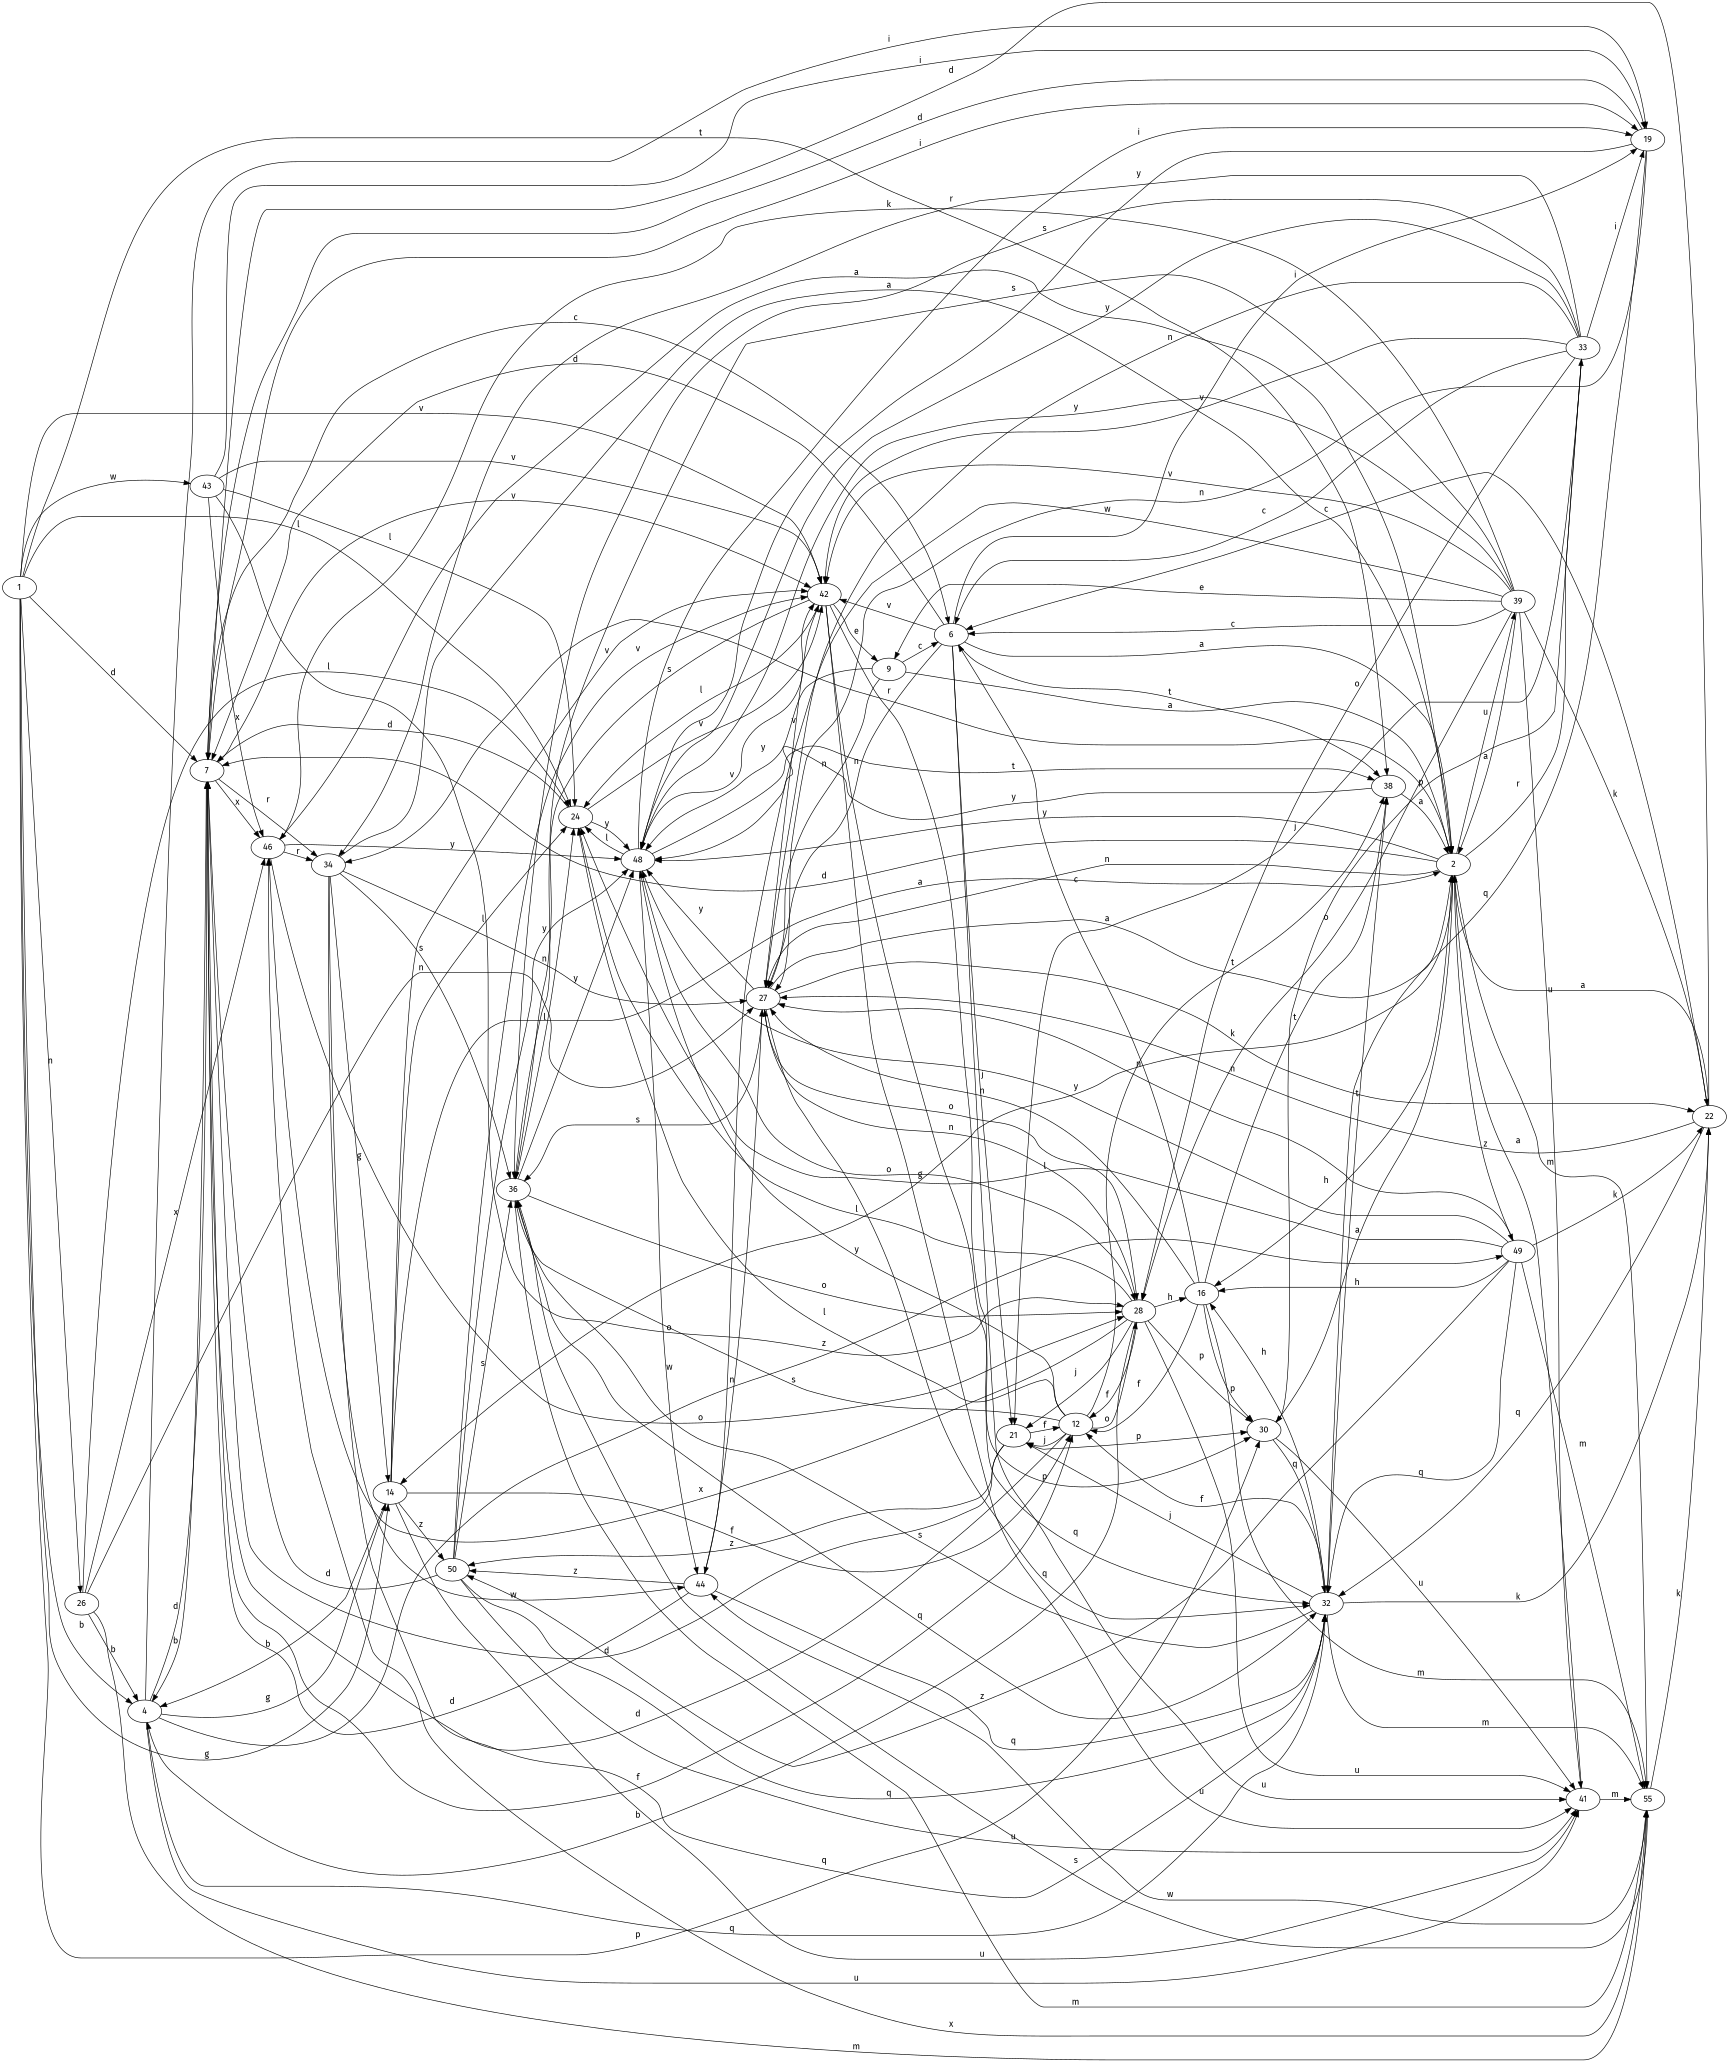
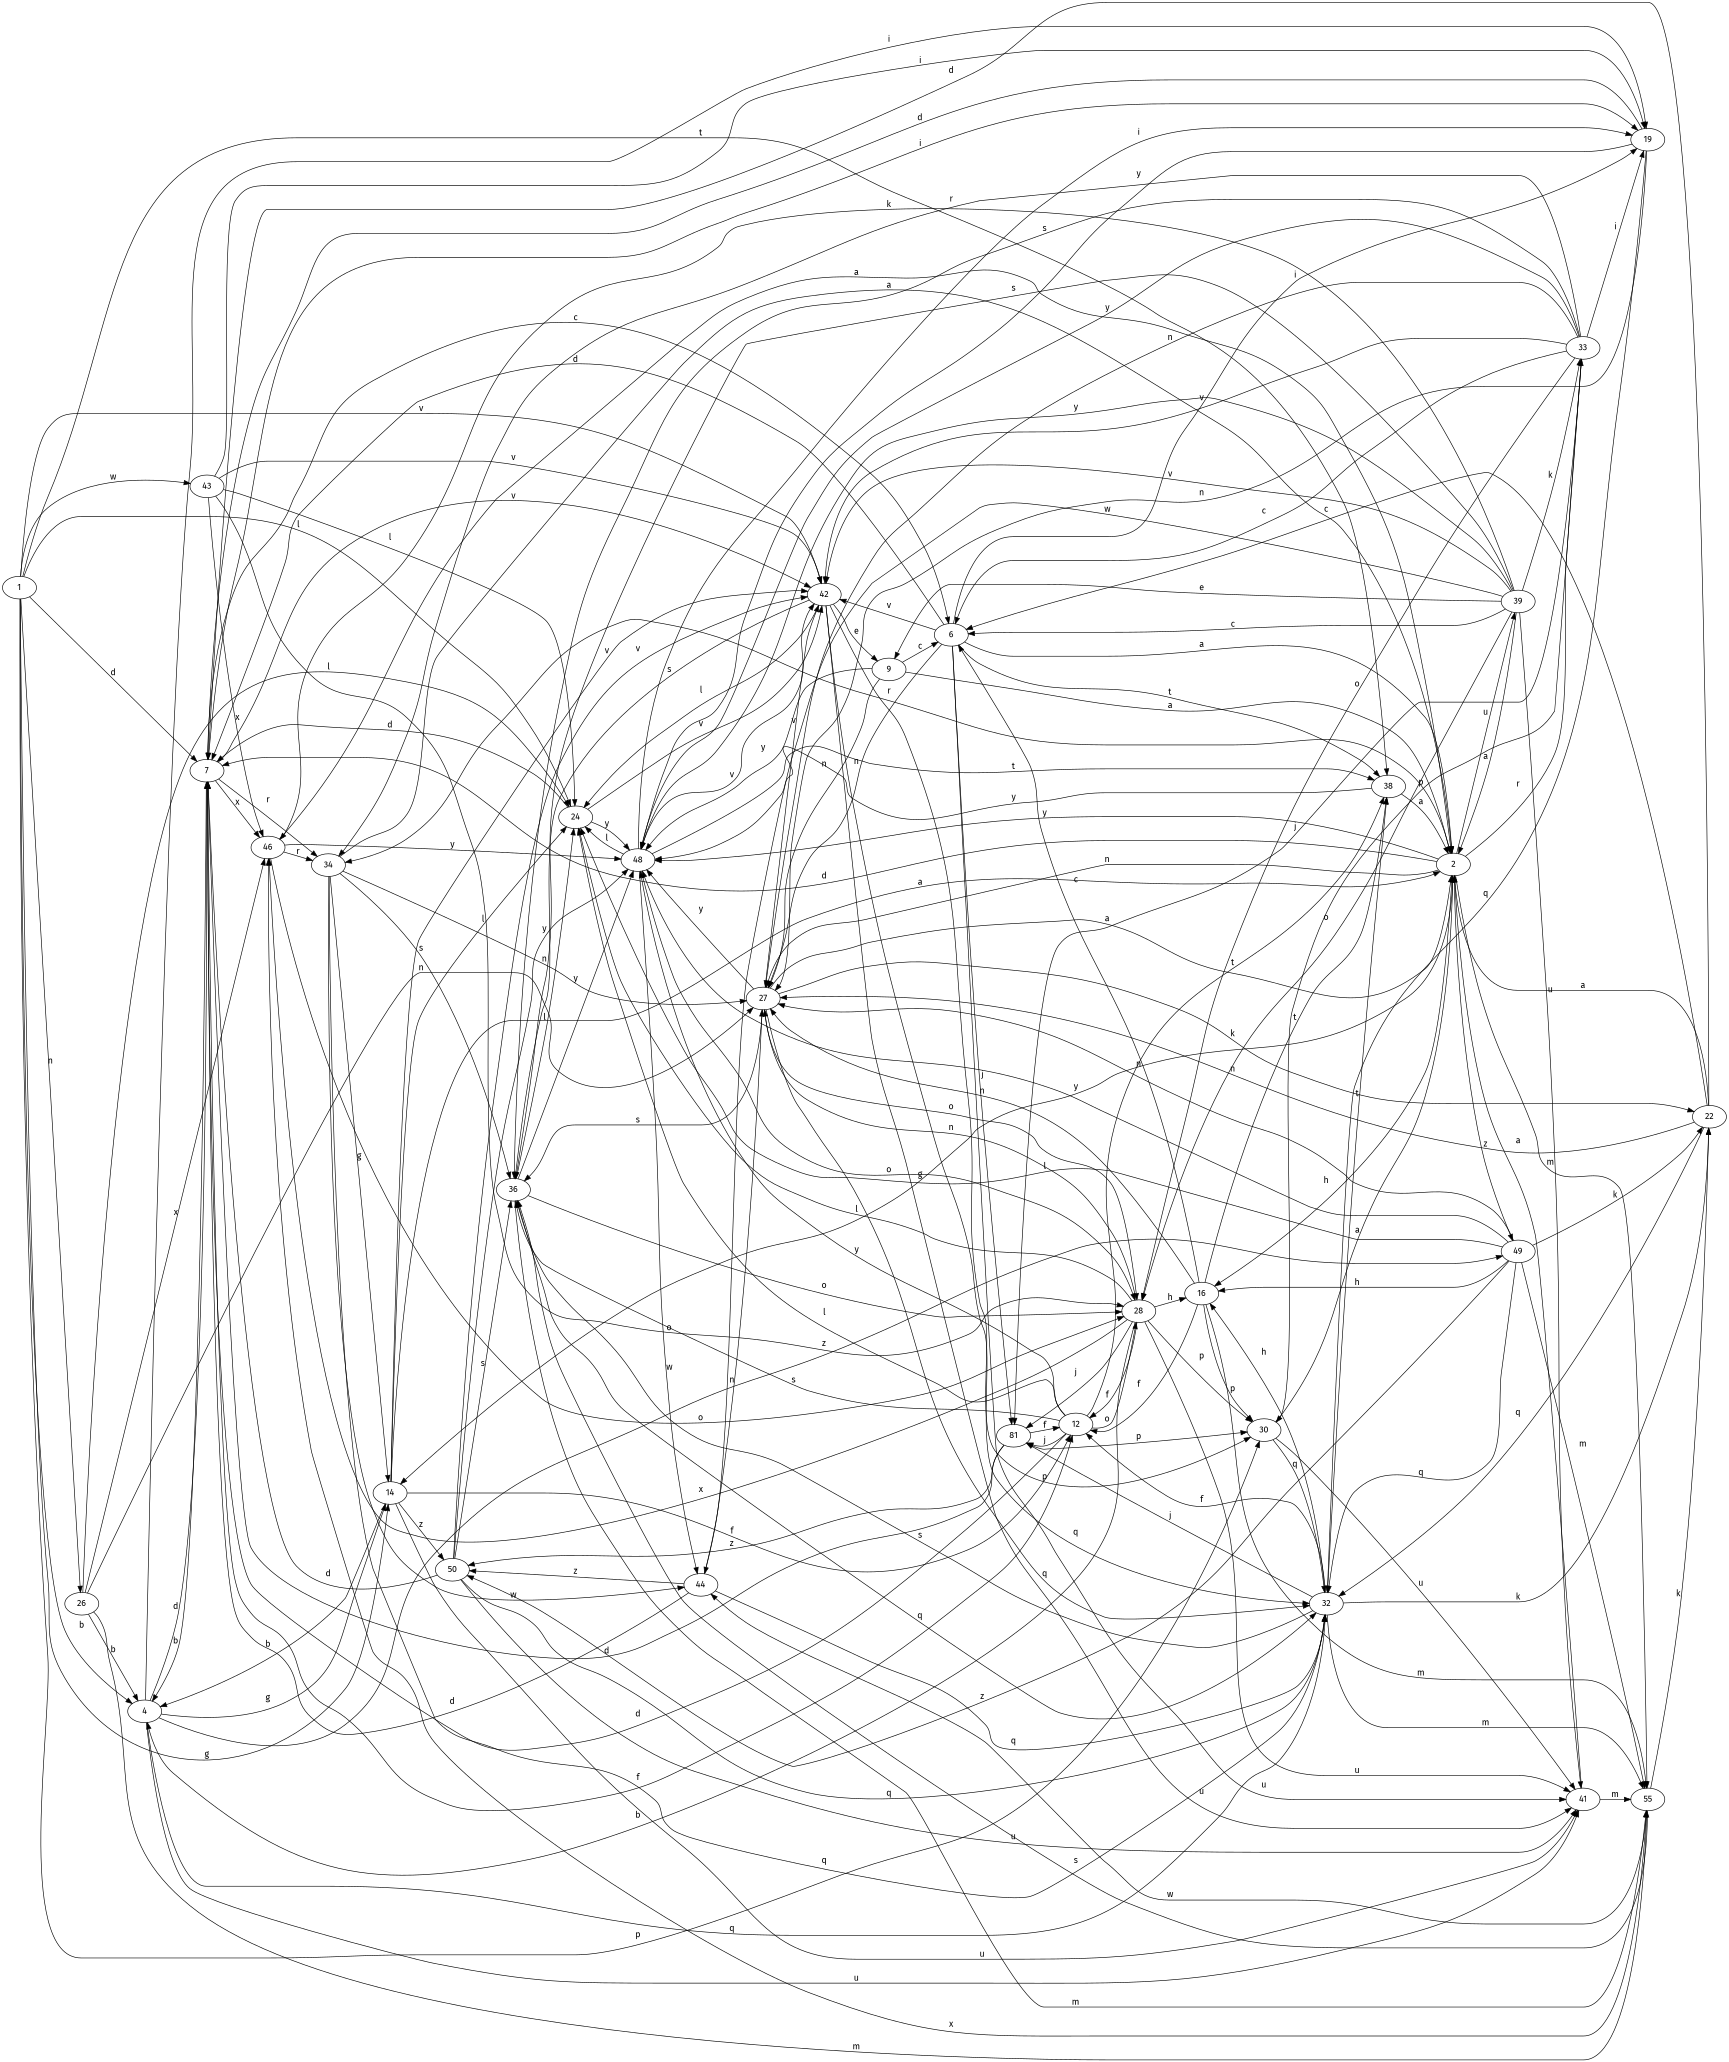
edge "39" -> "22": now "39" -> "33"
node "21": label "21" -> "81"
